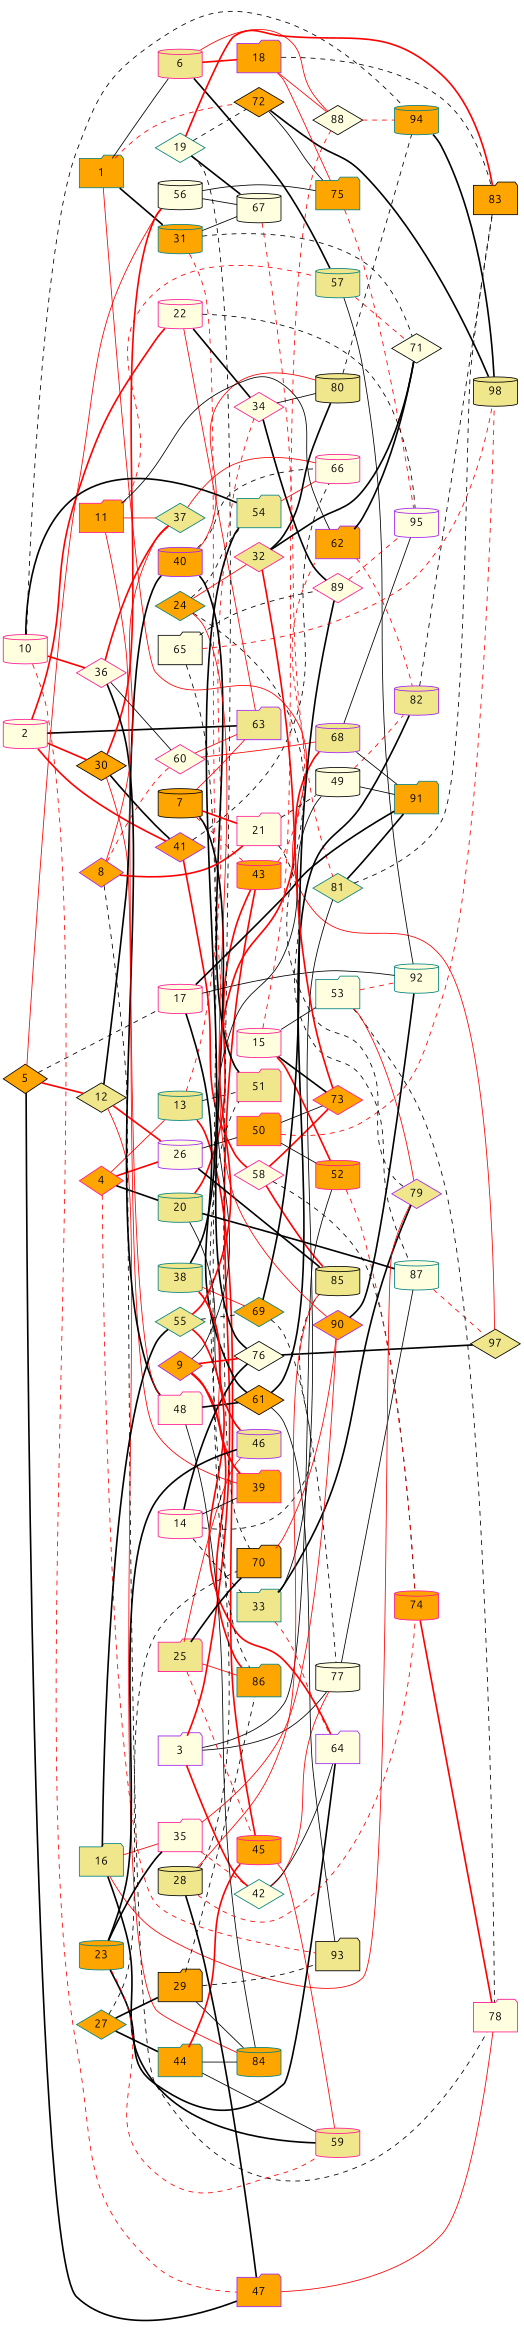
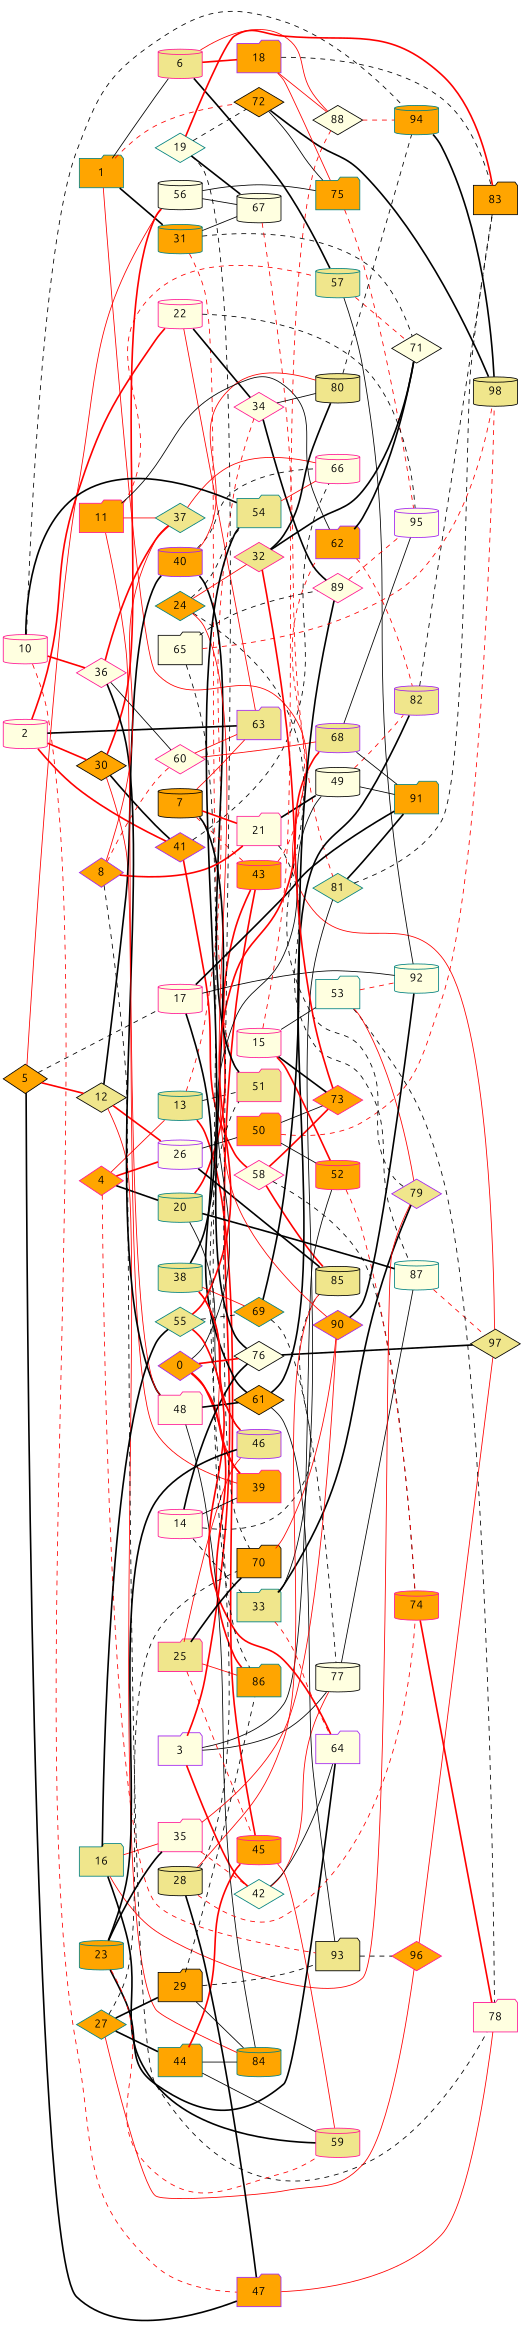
edge "49" -- "21": style dashed -> bold
node "9": label "9" -> "0"
node "96": added
